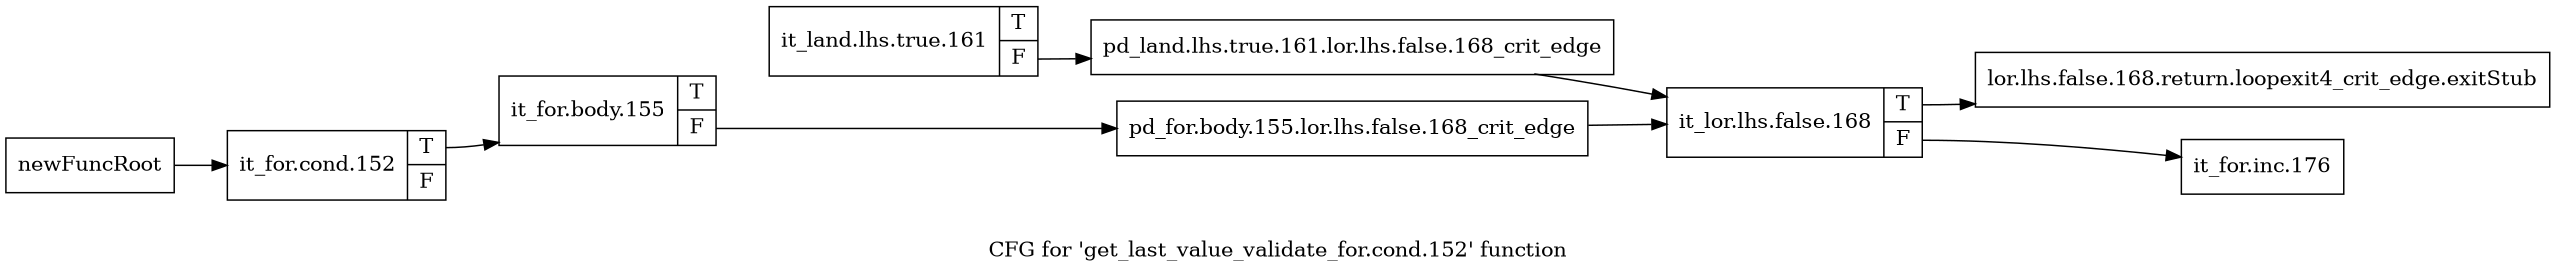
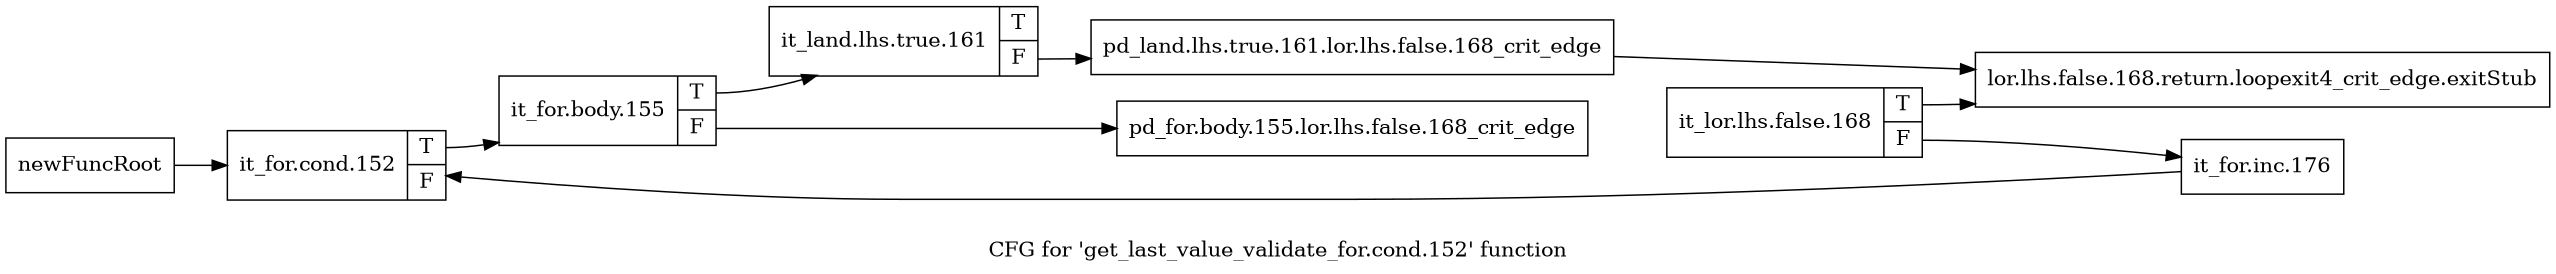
edge "pd_land.lhs.true.161.lor.lhs.false.168_crit_edge" -> "it_lor.lhs.false.168": now "pd_land.lhs.true.161.lor.lhs.false.168_crit_edge" -> "lor.lhs.false.168.return.loopexit4_crit_edge.exitStub"
edge "it_for.body.155" -> "it_land.lhs.true.161": added
edge "pd_for.body.155.lor.lhs.false.168_crit_edge" -> "it_lor.lhs.false.168": removed
edge "it_for.inc.176" -> "it_for.cond.152": added
